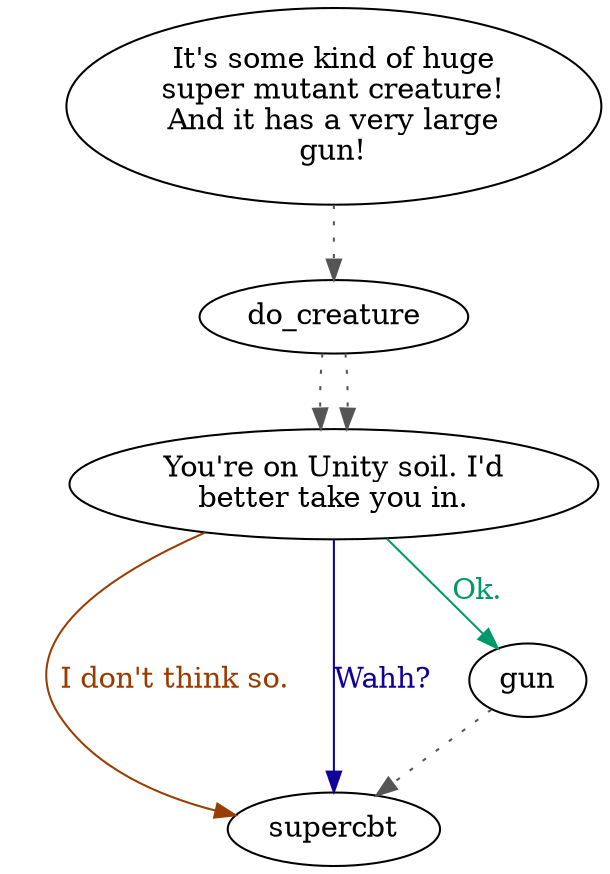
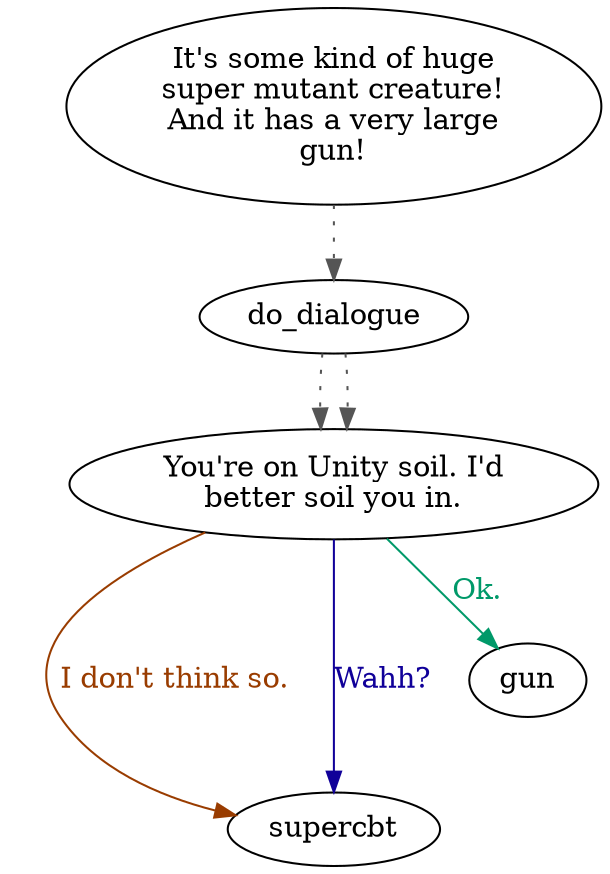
node "do_creature": label "do_creature" -> "do_dialogue"
node "You're on Unity soil. I'd better take you in.": label "You're on Unity soil. I'd better take you in." -> "You're on Unity soil. I'd better soil you in."
edge "gun" -> "supercbt": removed
